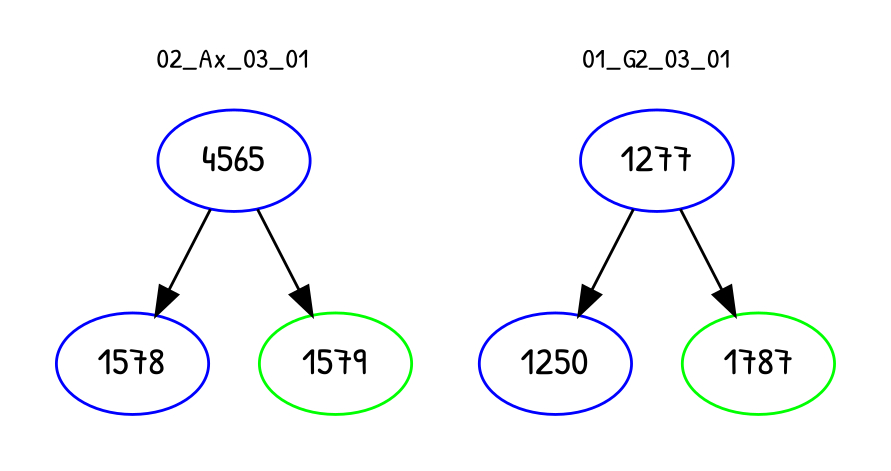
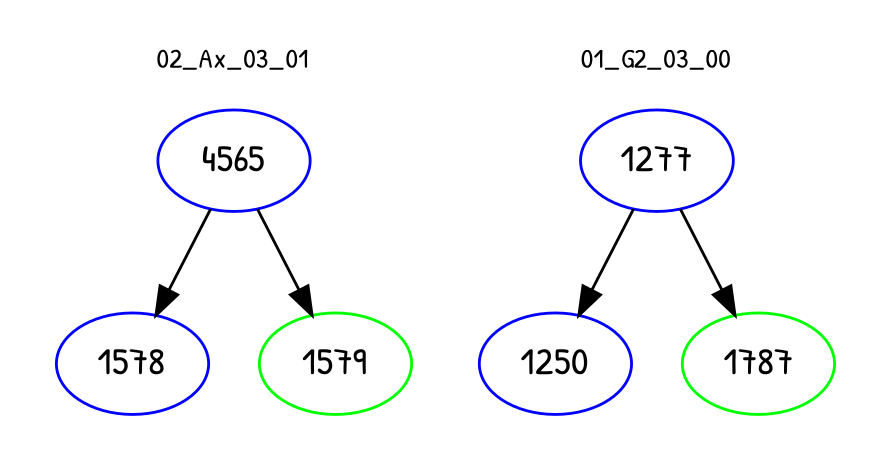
cluster "01_G2_03_01": label "01_G2_03_01" -> "01_G2_03_00"
